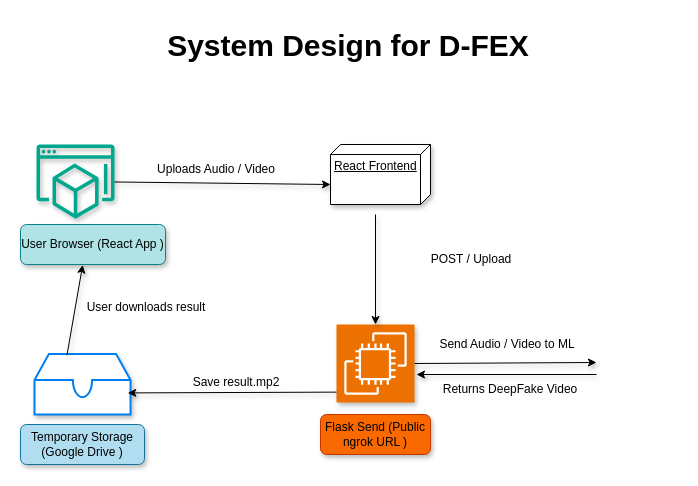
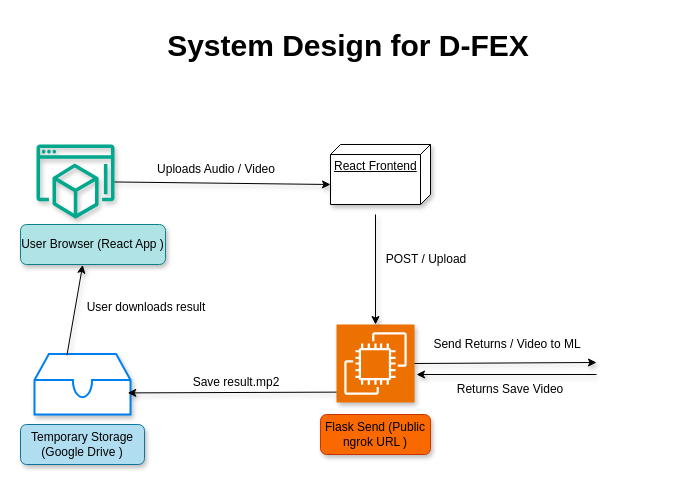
node "POST / Upload": moved (472, 260) -> (427, 260)
node "Send Audio / Video to ML": label "Send Audio / Video to ML" -> "Send Returns / Video to ML"
node "Returns DeepFake Video": label "Returns DeepFake Video" -> "Returns Save Video"
